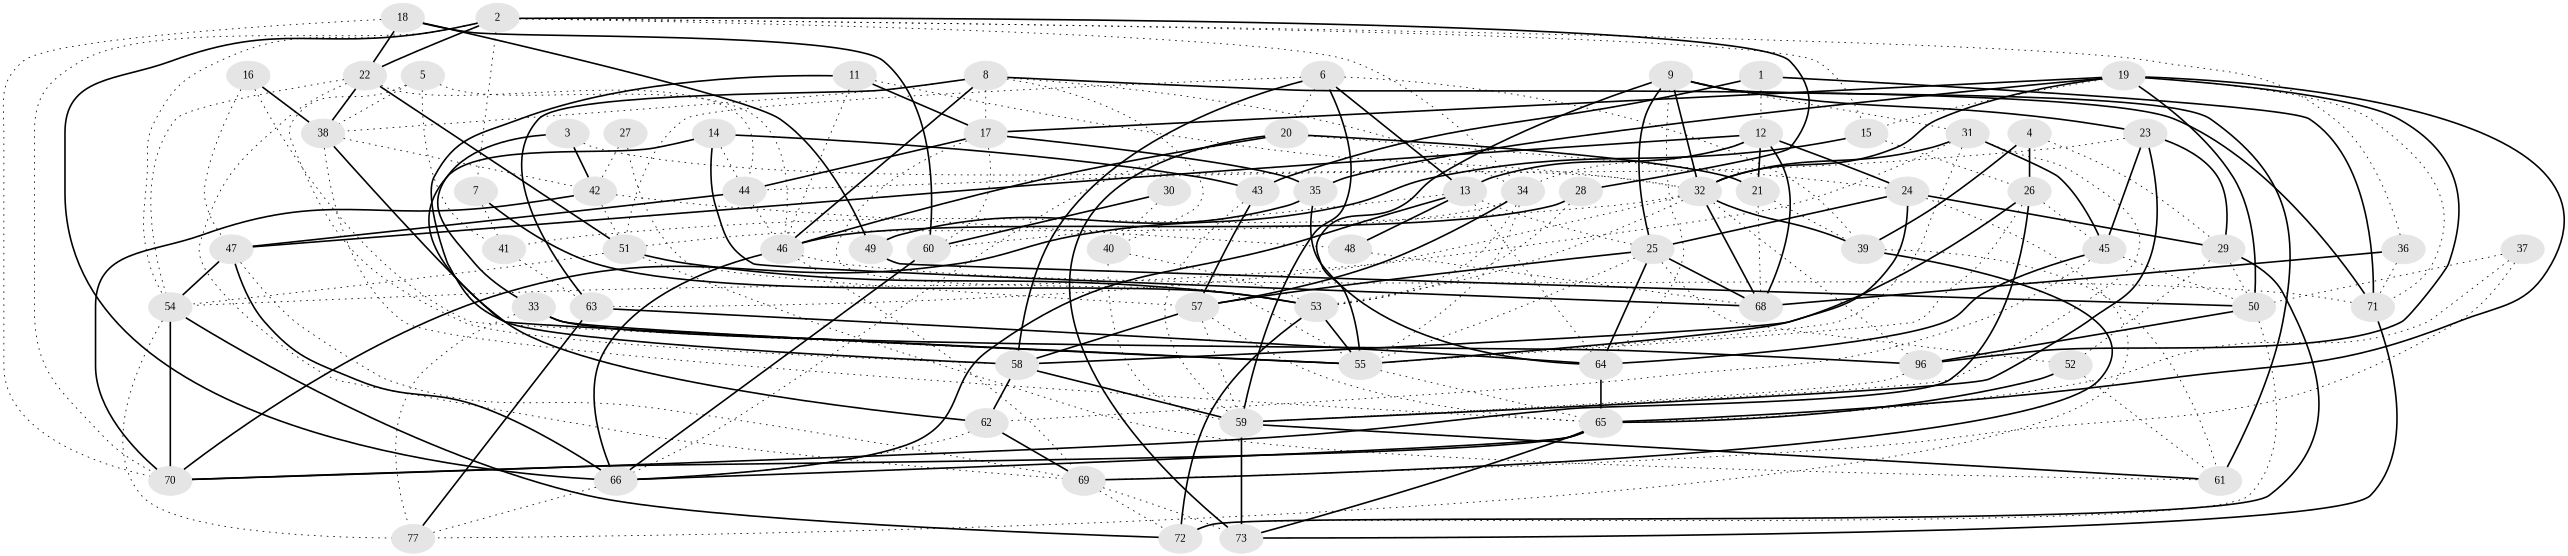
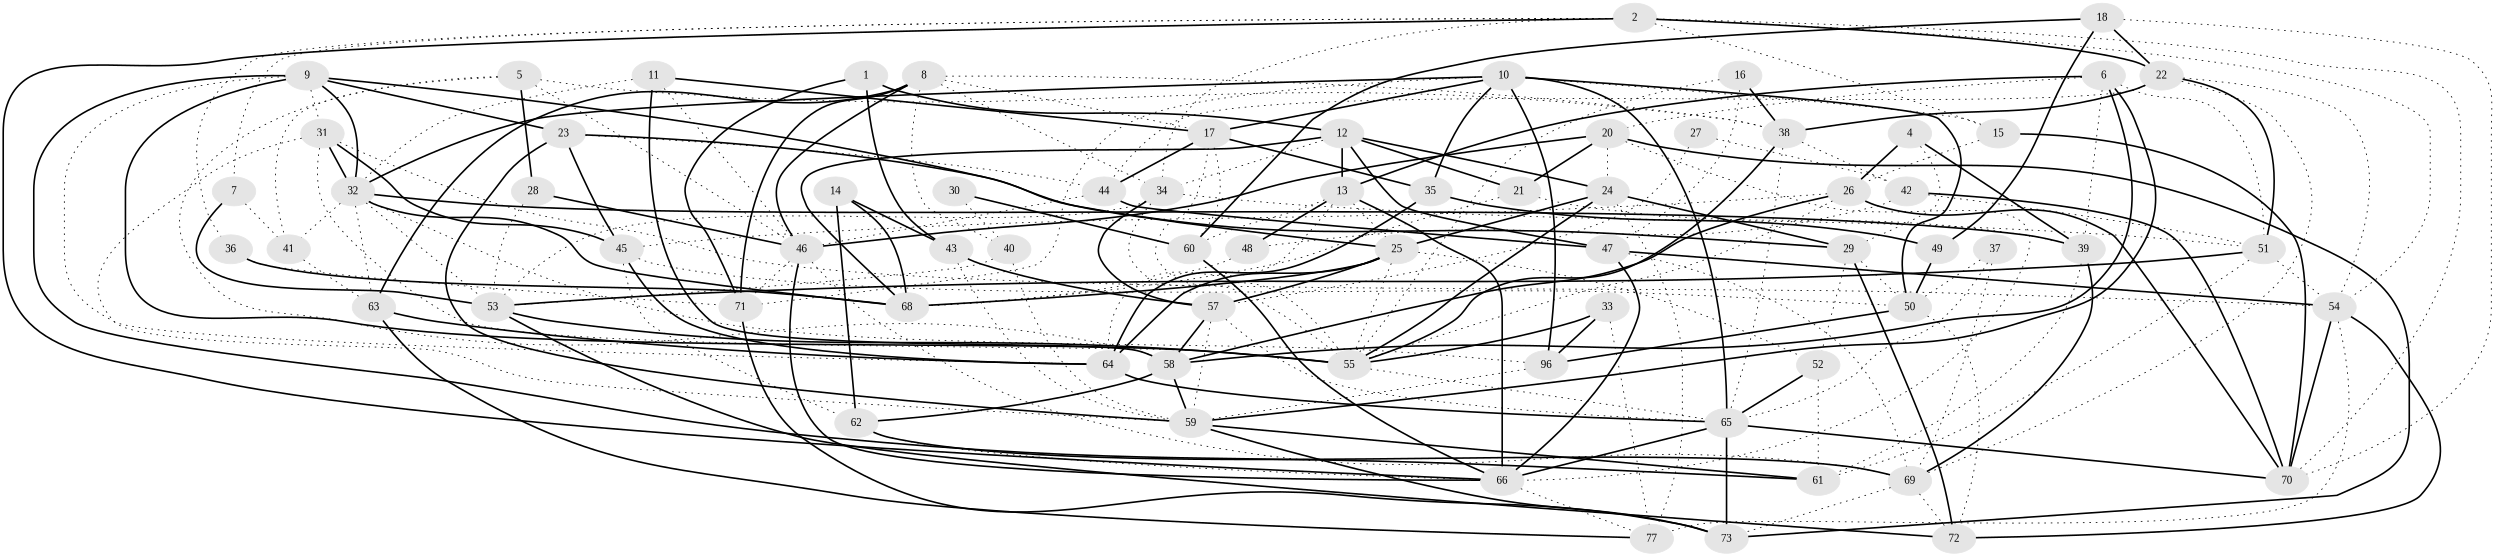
edge "2" -- "28": now "5" -- "28"
node "19": label "19" -> "10"
edge "1" -- "12": style dotted -> bold
node "3": removed
edge "14" -- "44": removed
